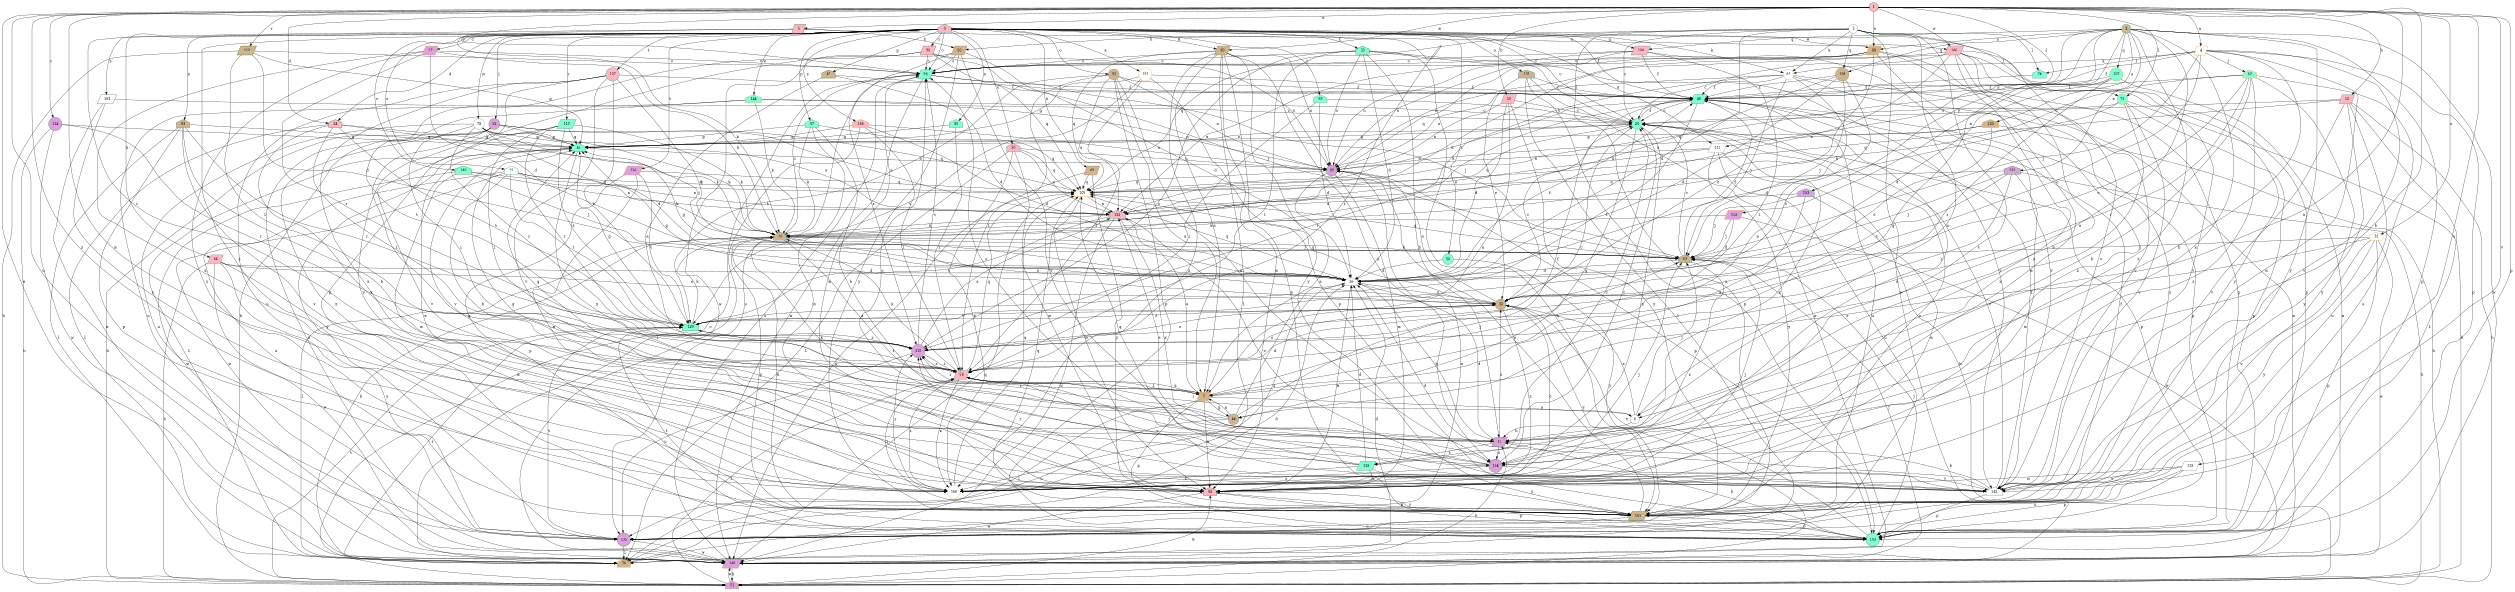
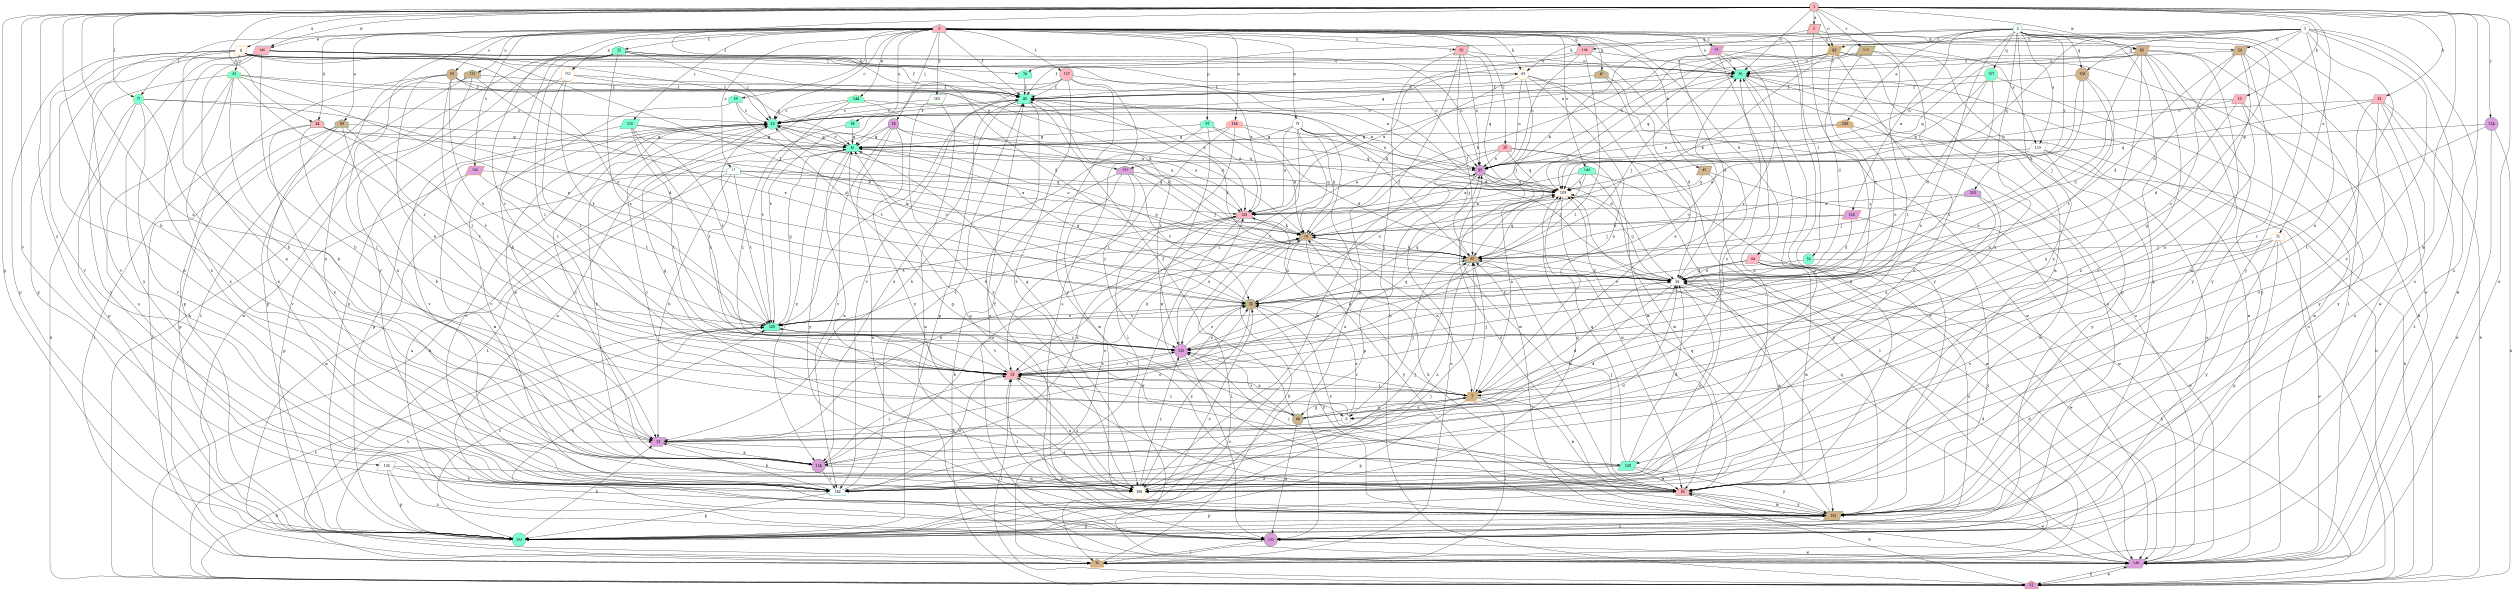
node "2": fillcolor tan -> white
edge "4" -> "121": added, label "s"
